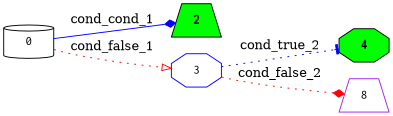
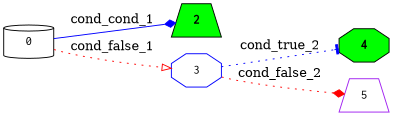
node "8": label "8" -> "5"
